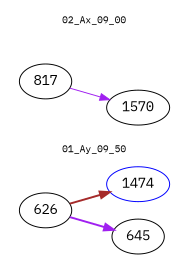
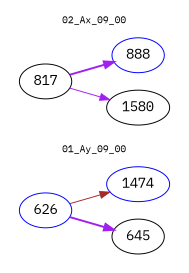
node "888": added
node "1570": label "1570" -> "1580"
cluster "01_Ay_09_50": label "01_Ay_09_50" -> "01_Ay_09_00"
edge "626" -> "1474": style bold -> solid
node "626": color black -> blue
